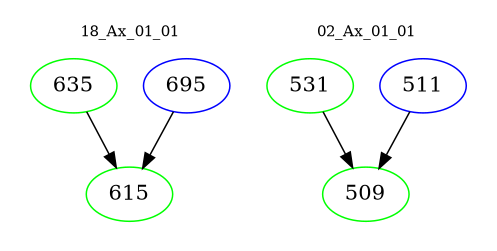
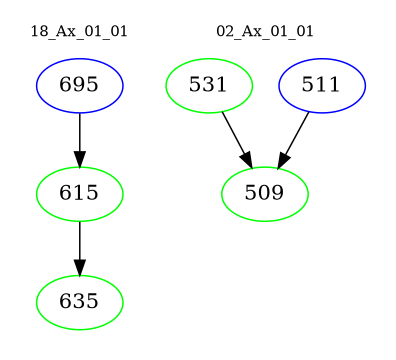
edge "635" -> "615": reversed
